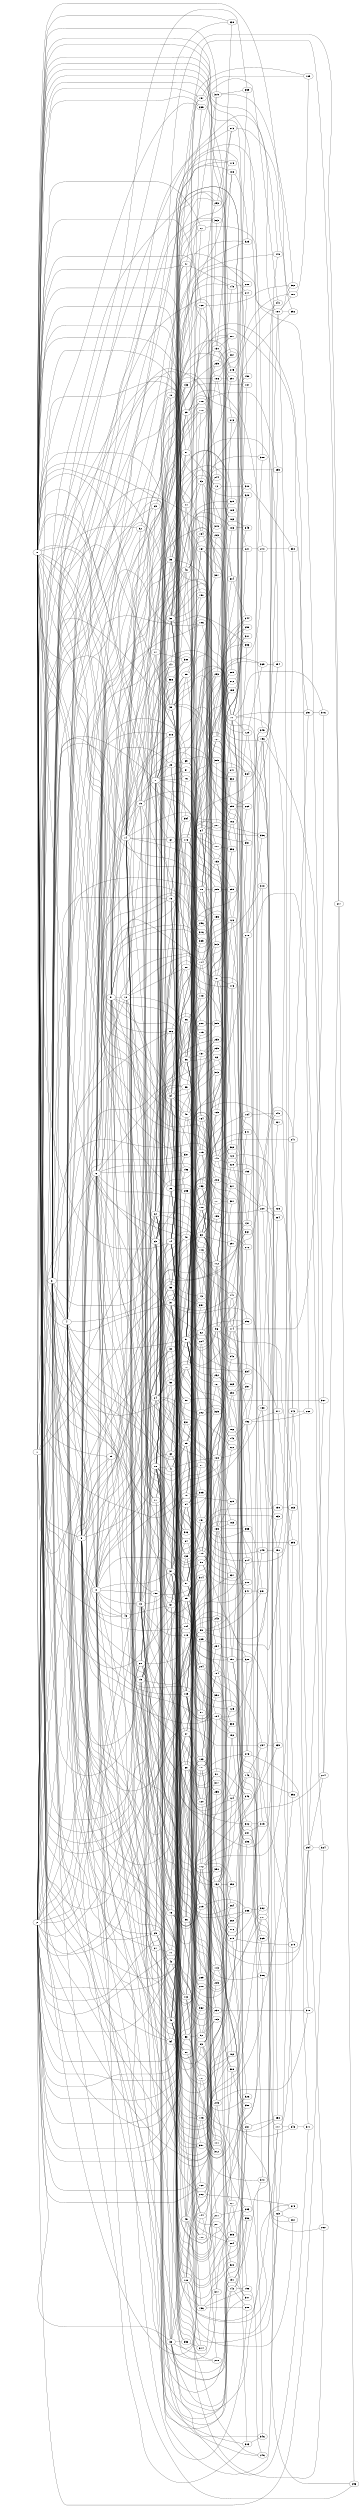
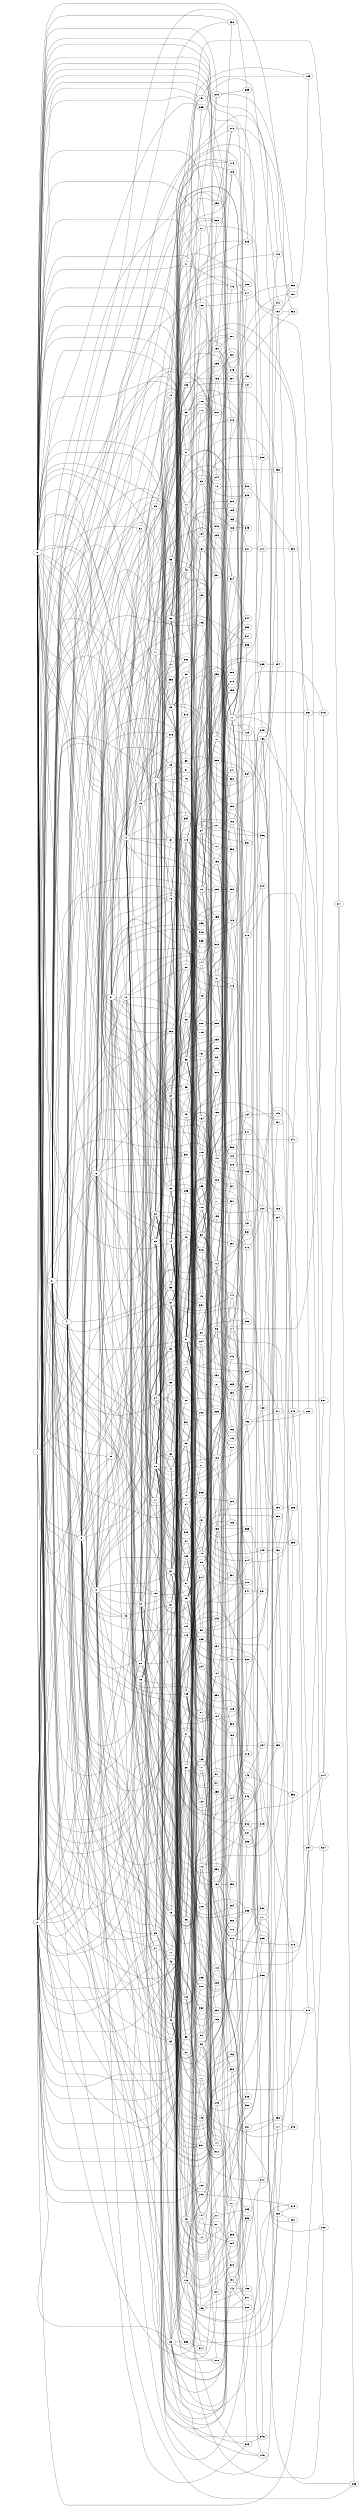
edge "277" -- "6": removed
node "372": added
edge "213" -- "81": added
node "378": added
edge "364" -- "9": now "364" -- "286"
node "269": removed
node "156": removed
edge "327" -- "220": now "212" -- "220"
node "116": label "116" -> "516"
edge "74" -- "3": now "40" -- "3"
edge "115" -- "109": removed
edge "38" -- "225": now "178" -- "225"
edge "218" -- "2": removed
edge "243" -- "231": now "215" -- "231"
node "371": removed
